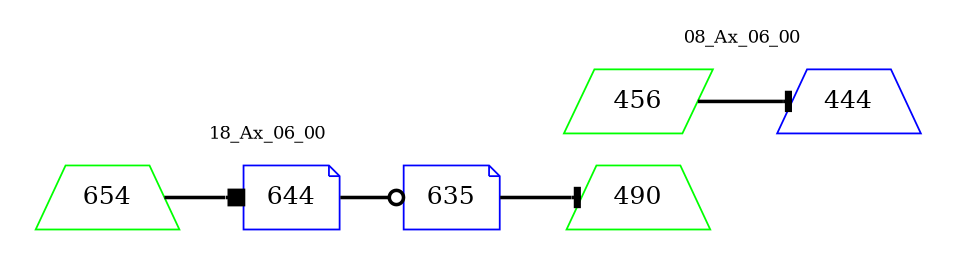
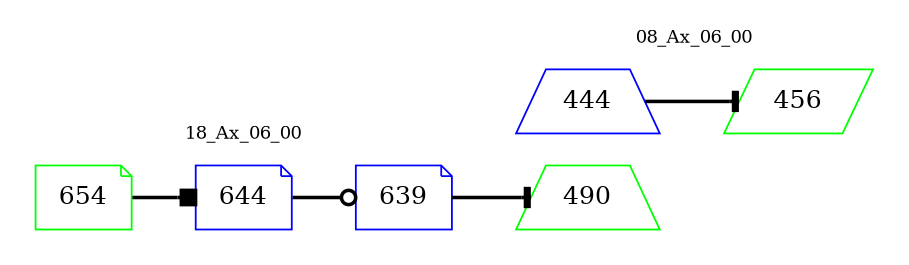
edge "456" -> "444": reversed
node "654": shape trapezium -> note
node "635": label "635" -> "639"
